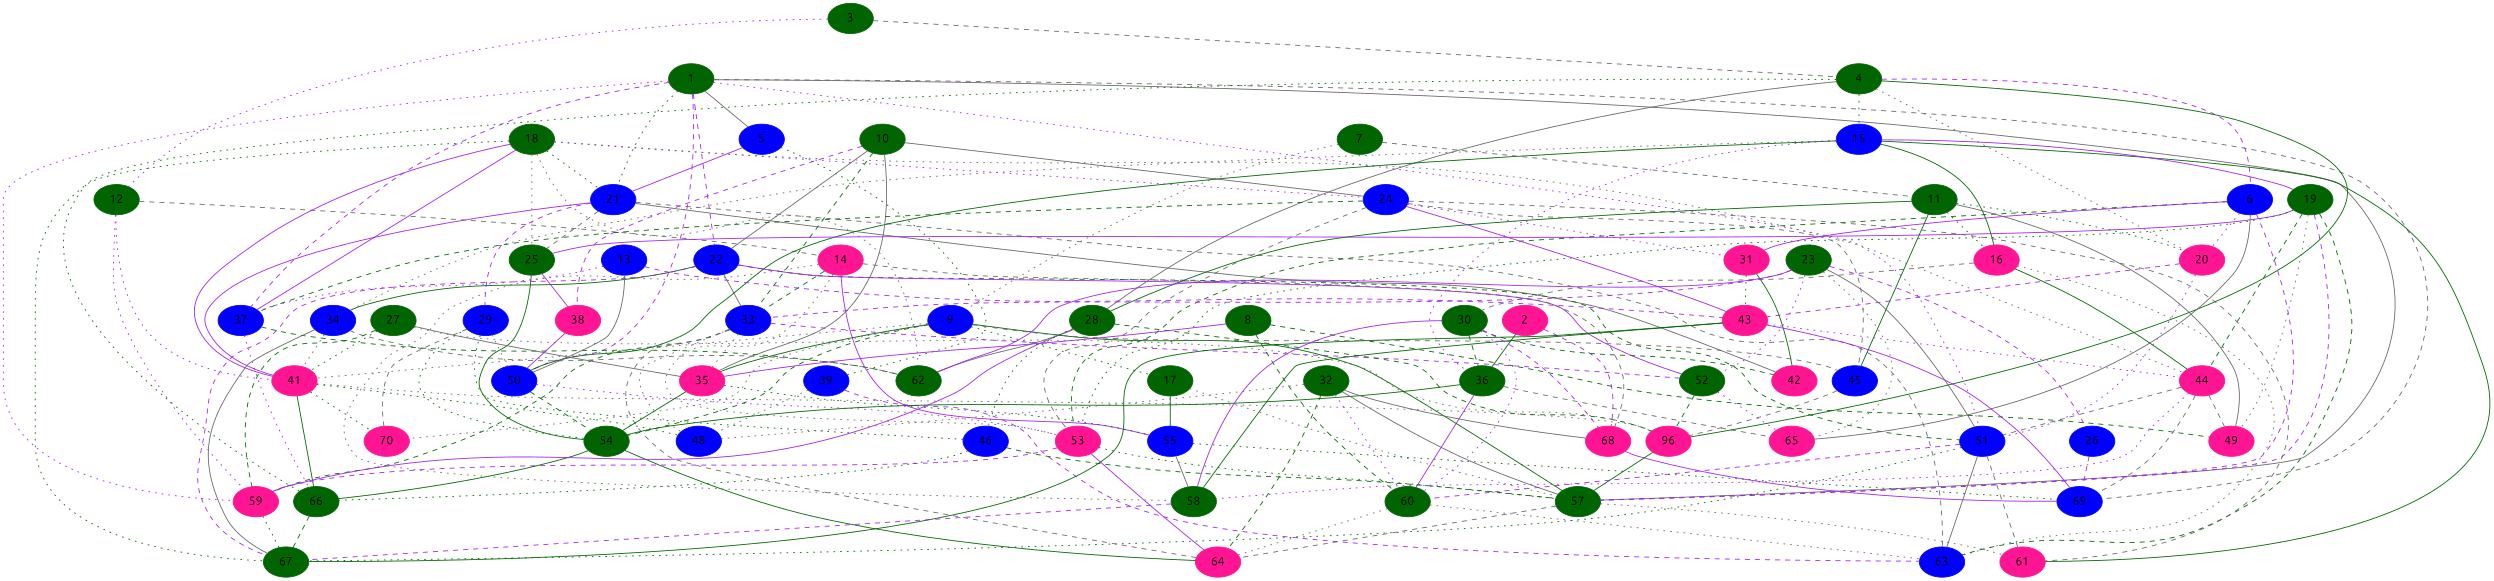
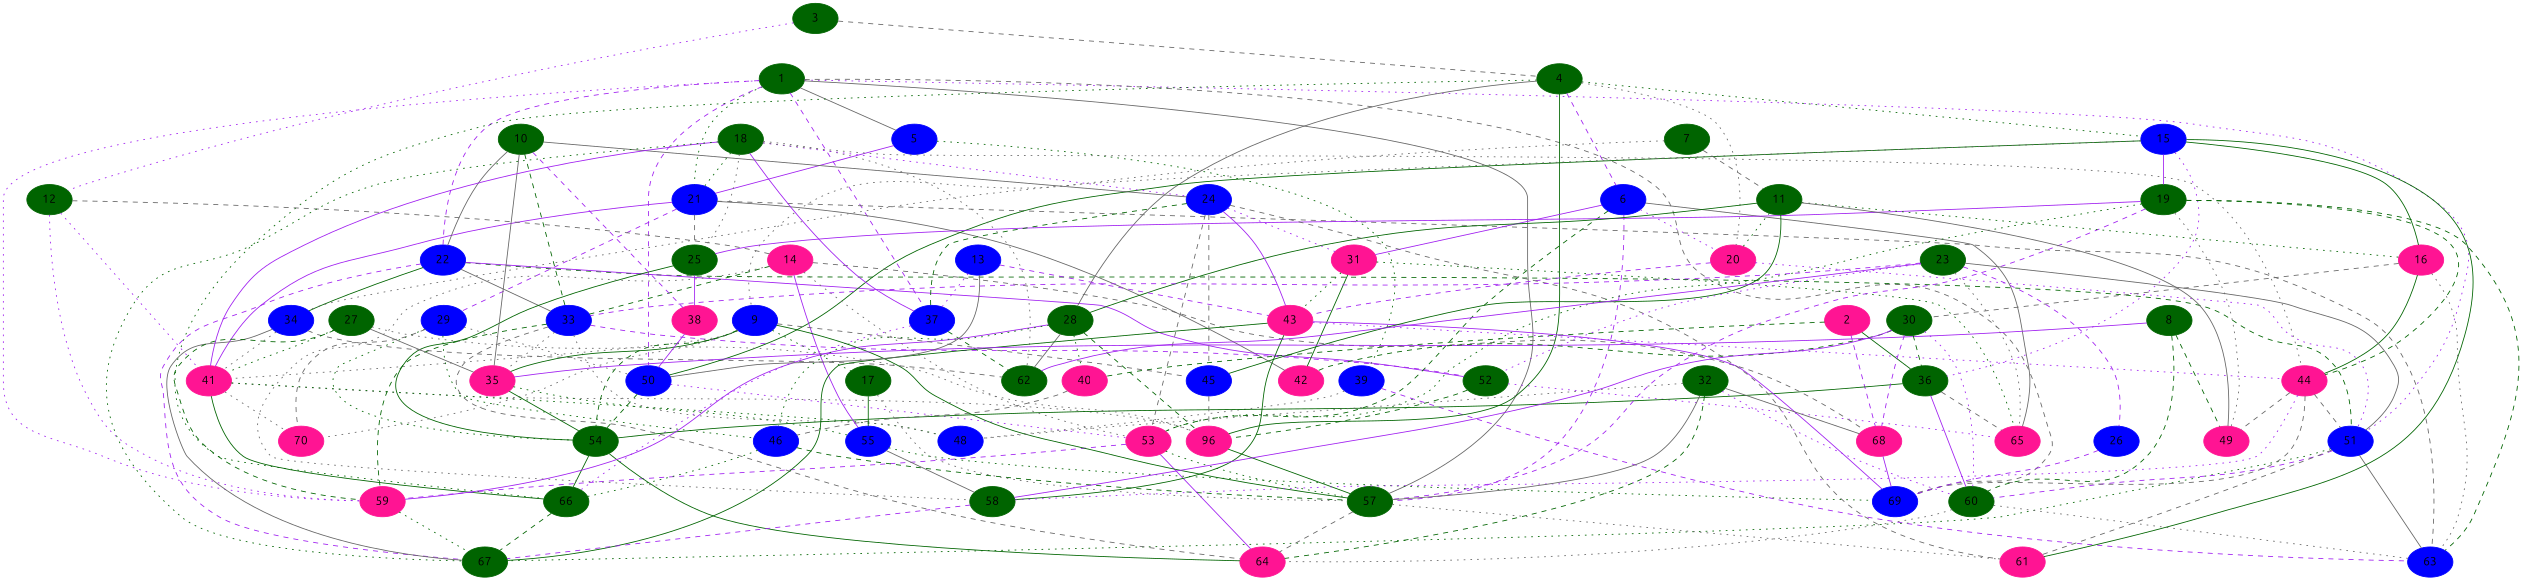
edge "31" -- "65": added
node "40": added
edge "41" -- "70": color darkgreen -> gray40
